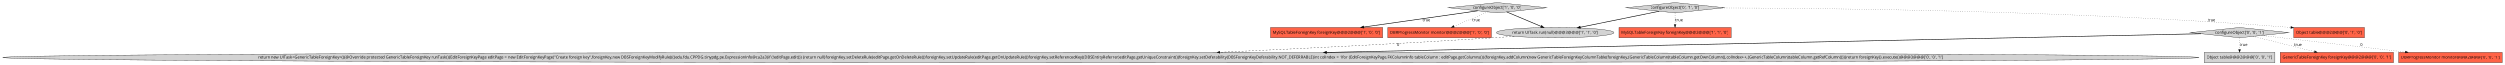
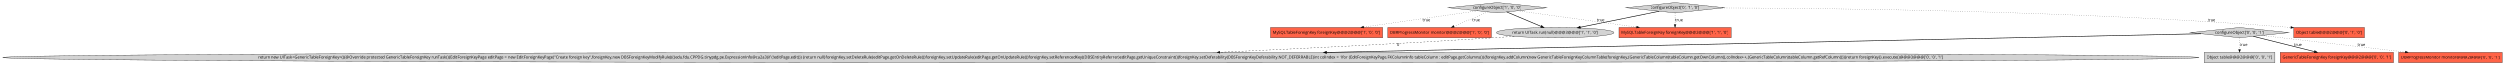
edge "configureObject['1', '0', '0']" -> "MySQLTableForeignKey foreignKey@@@2@@@['1', '0', '0']": style bold -> dotted
edge "configureObject['1', '0', '0']" -> "MySQLTableForeignKey foreignKey@@@2@@@['1', '1', '0']": added, label "true"
edge "configureObject['0', '0', '1']" -> "GenericTableForeignKey foreignKey@@@2@@@['0', '0', '1']": style dotted -> bold
edge "configureObject['0', '0', '1']" -> "DBRProgressMonitor monitor@@@2@@@['0', '0', '1']": label "0" -> "true"
